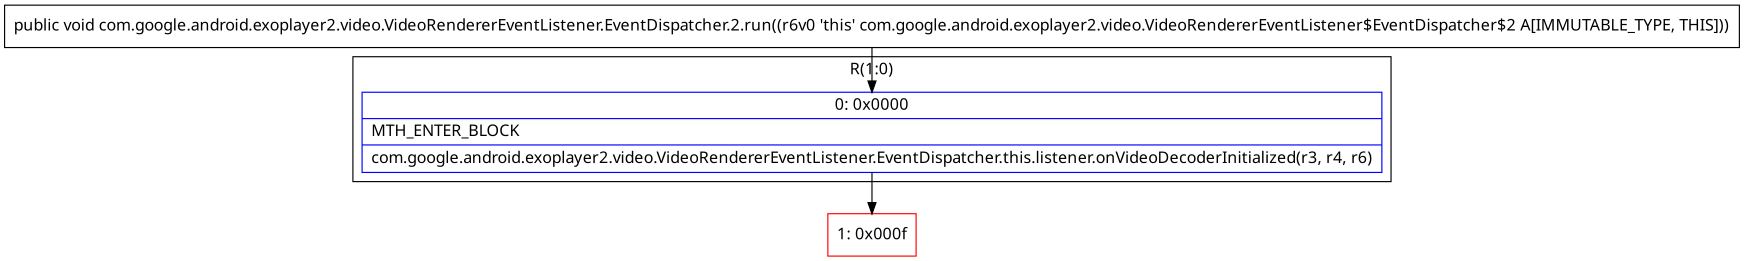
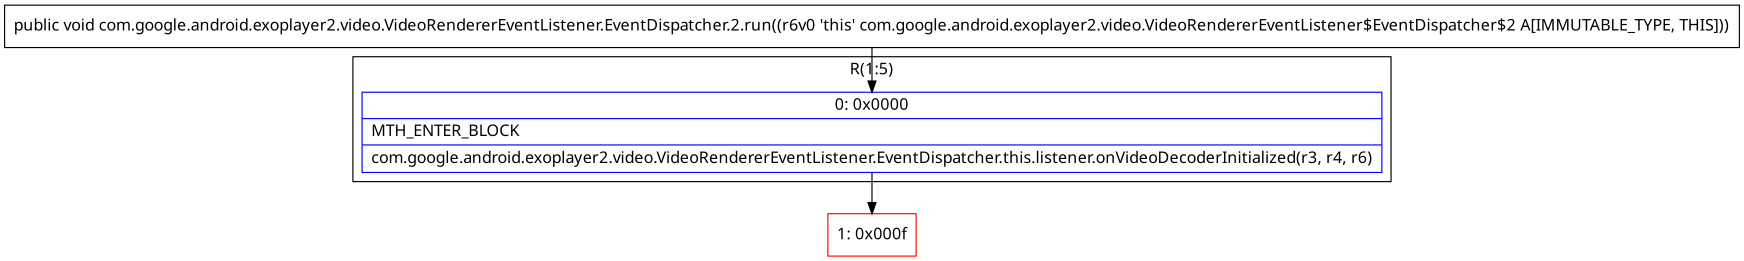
cluster "R(1:0)": label "R(1:0)" -> "R(1:5)"
